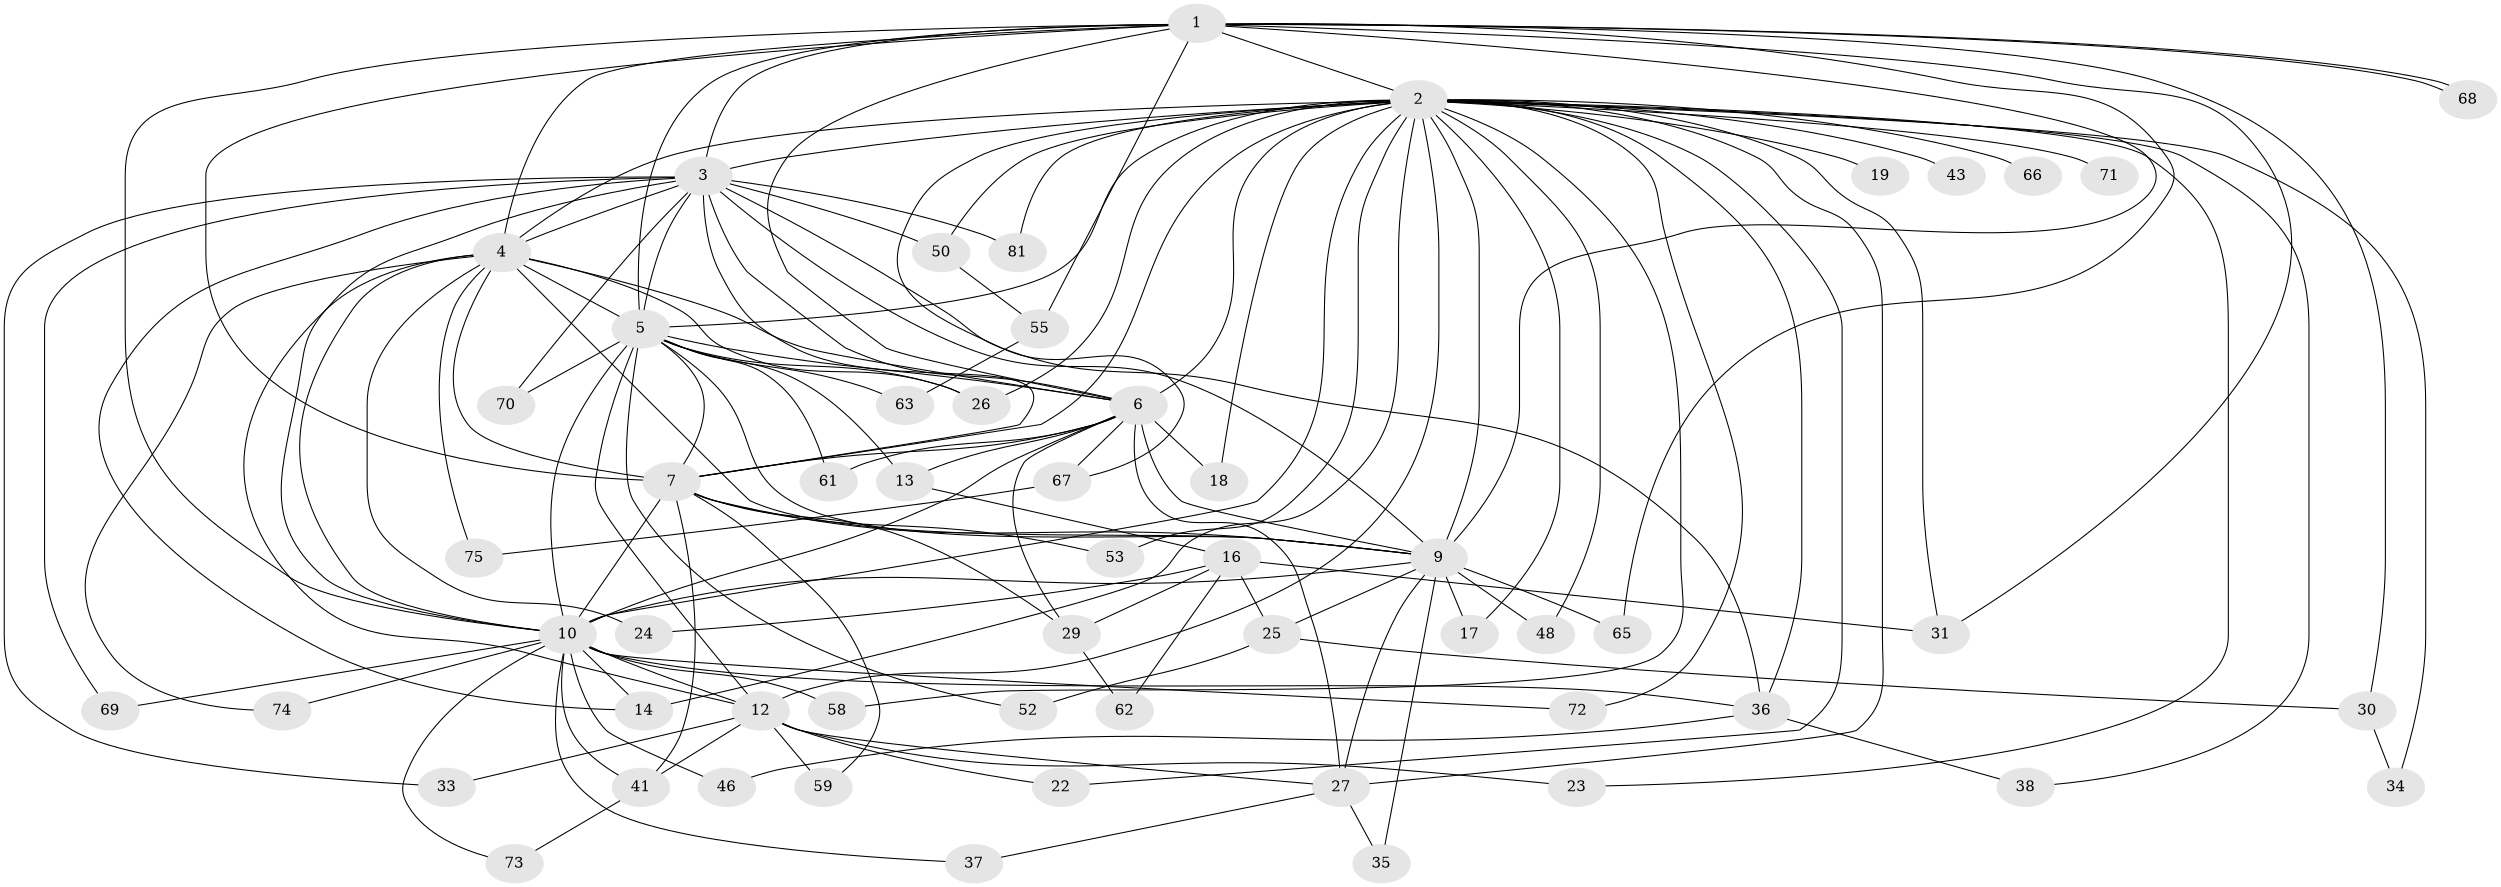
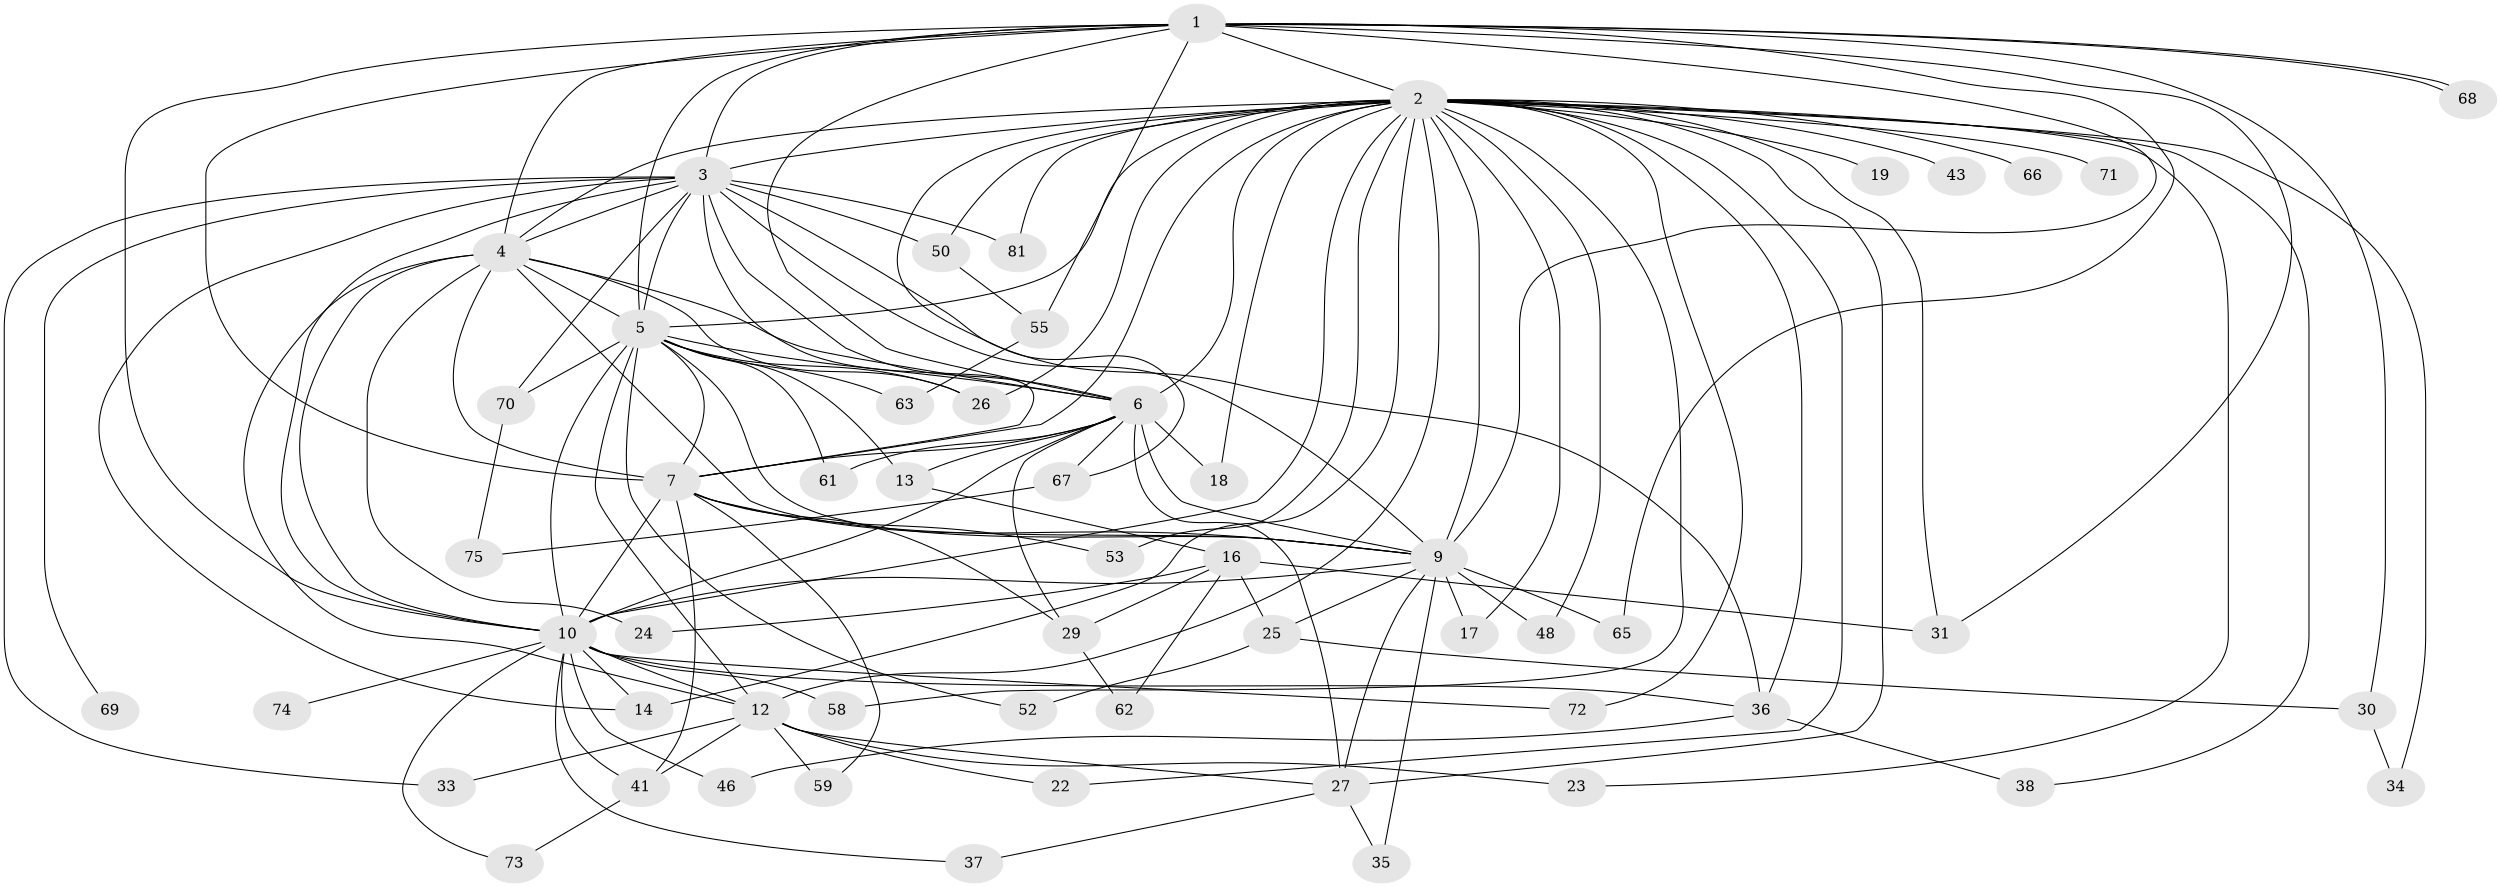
edge "4" -- "75": now "70" -- "75"
edge "4" -- "74": removed
edge "10" -- "69": removed
